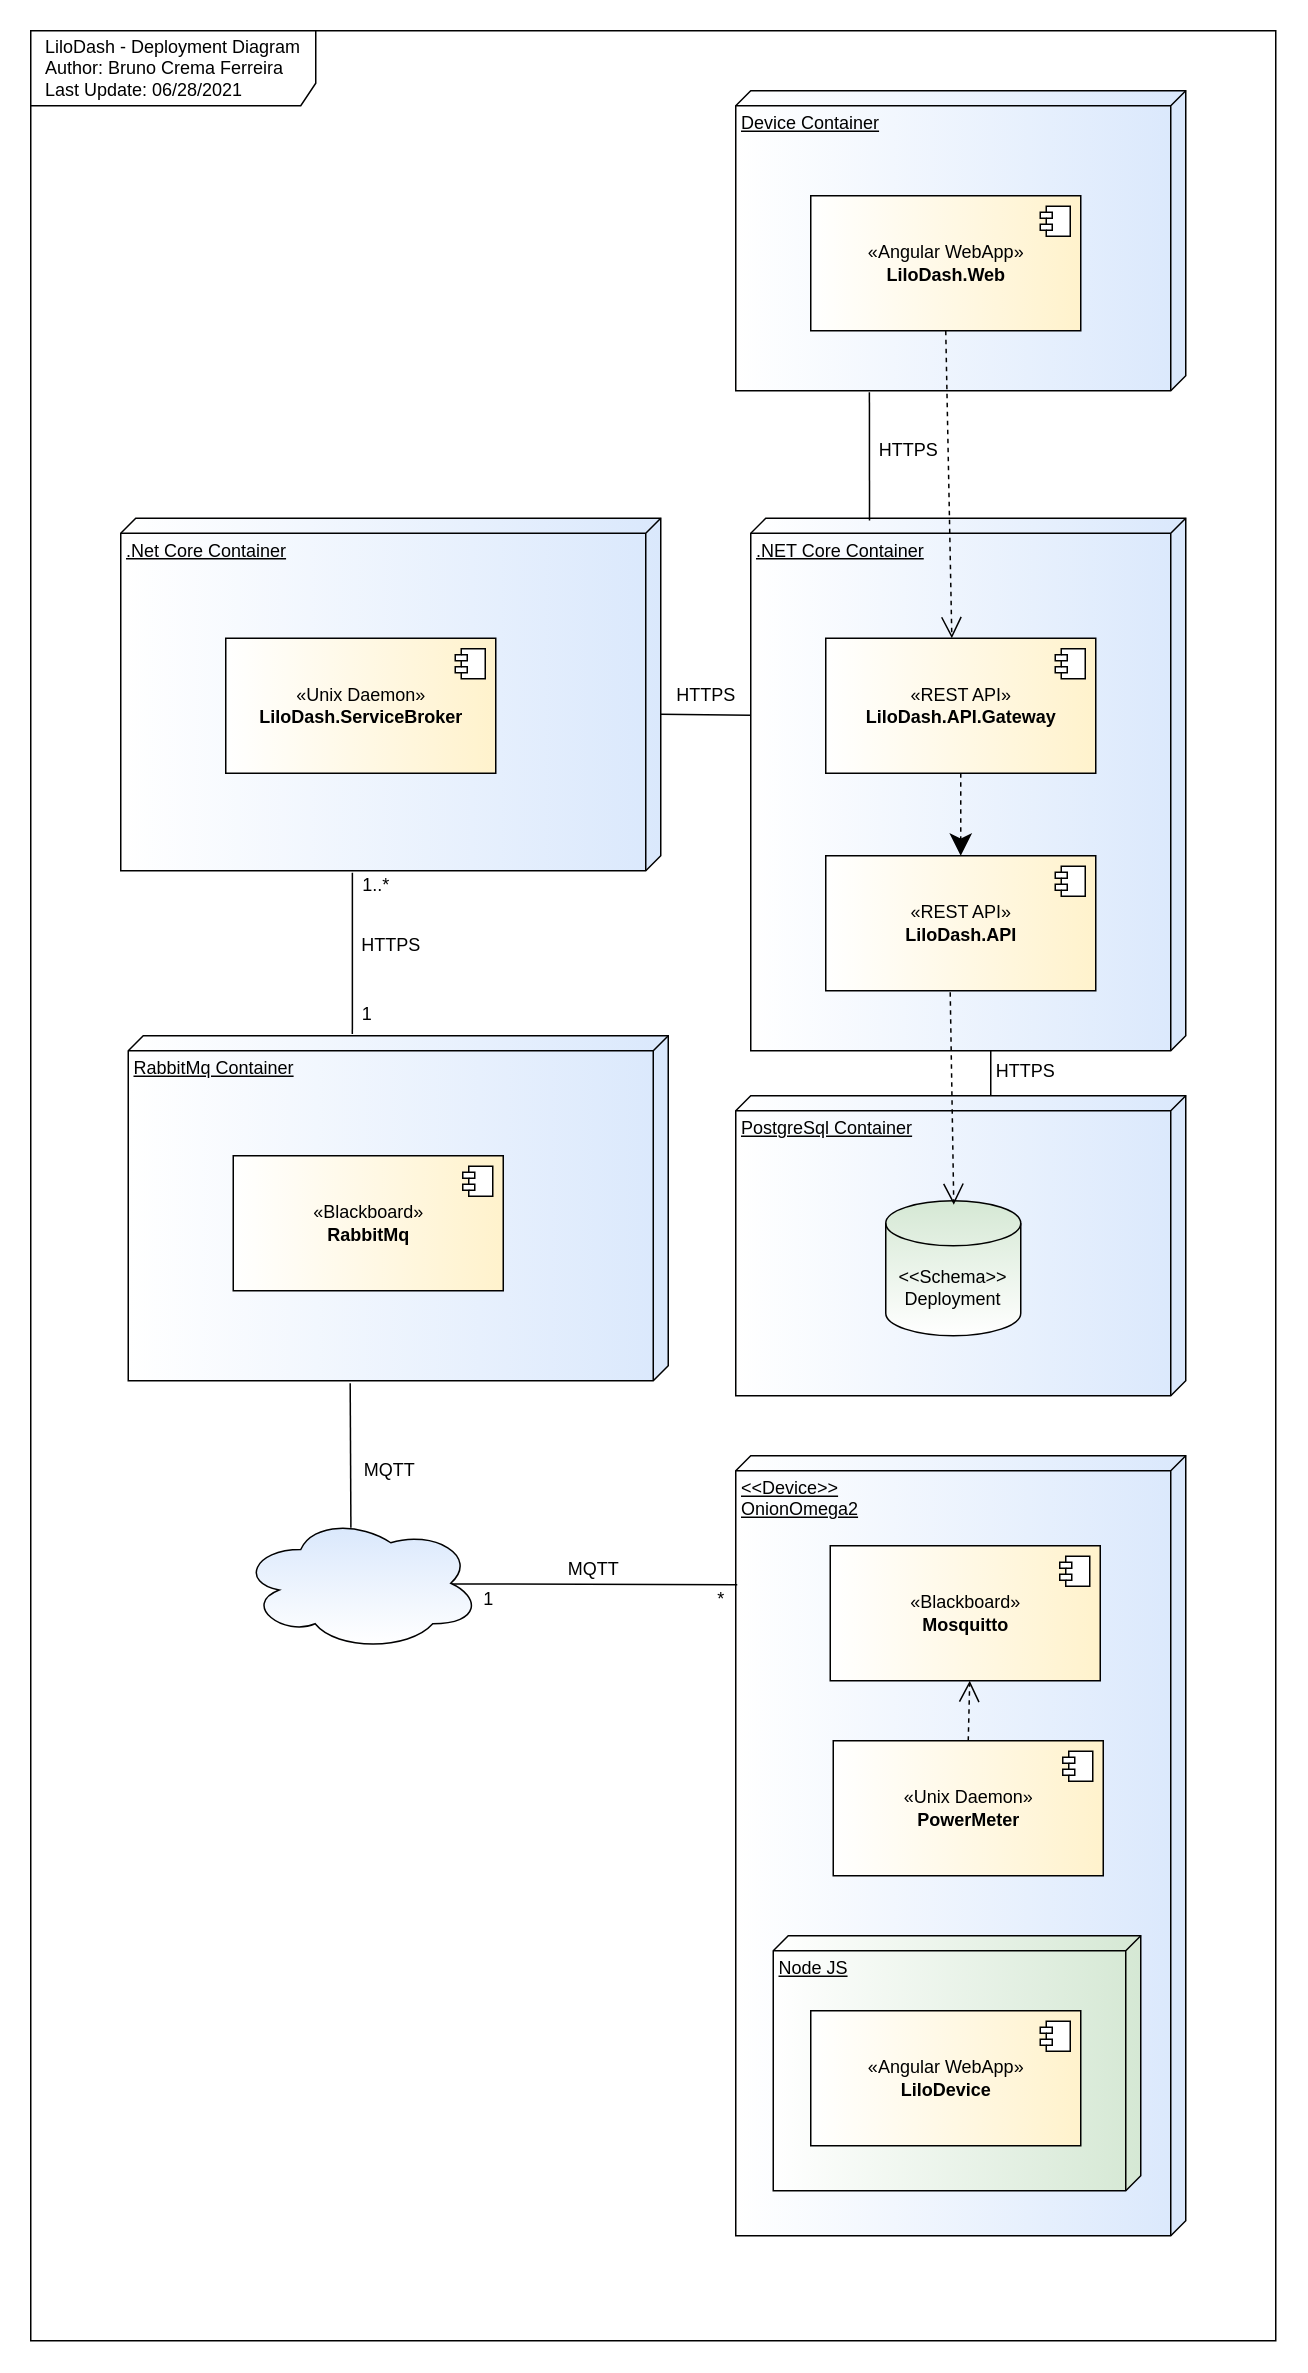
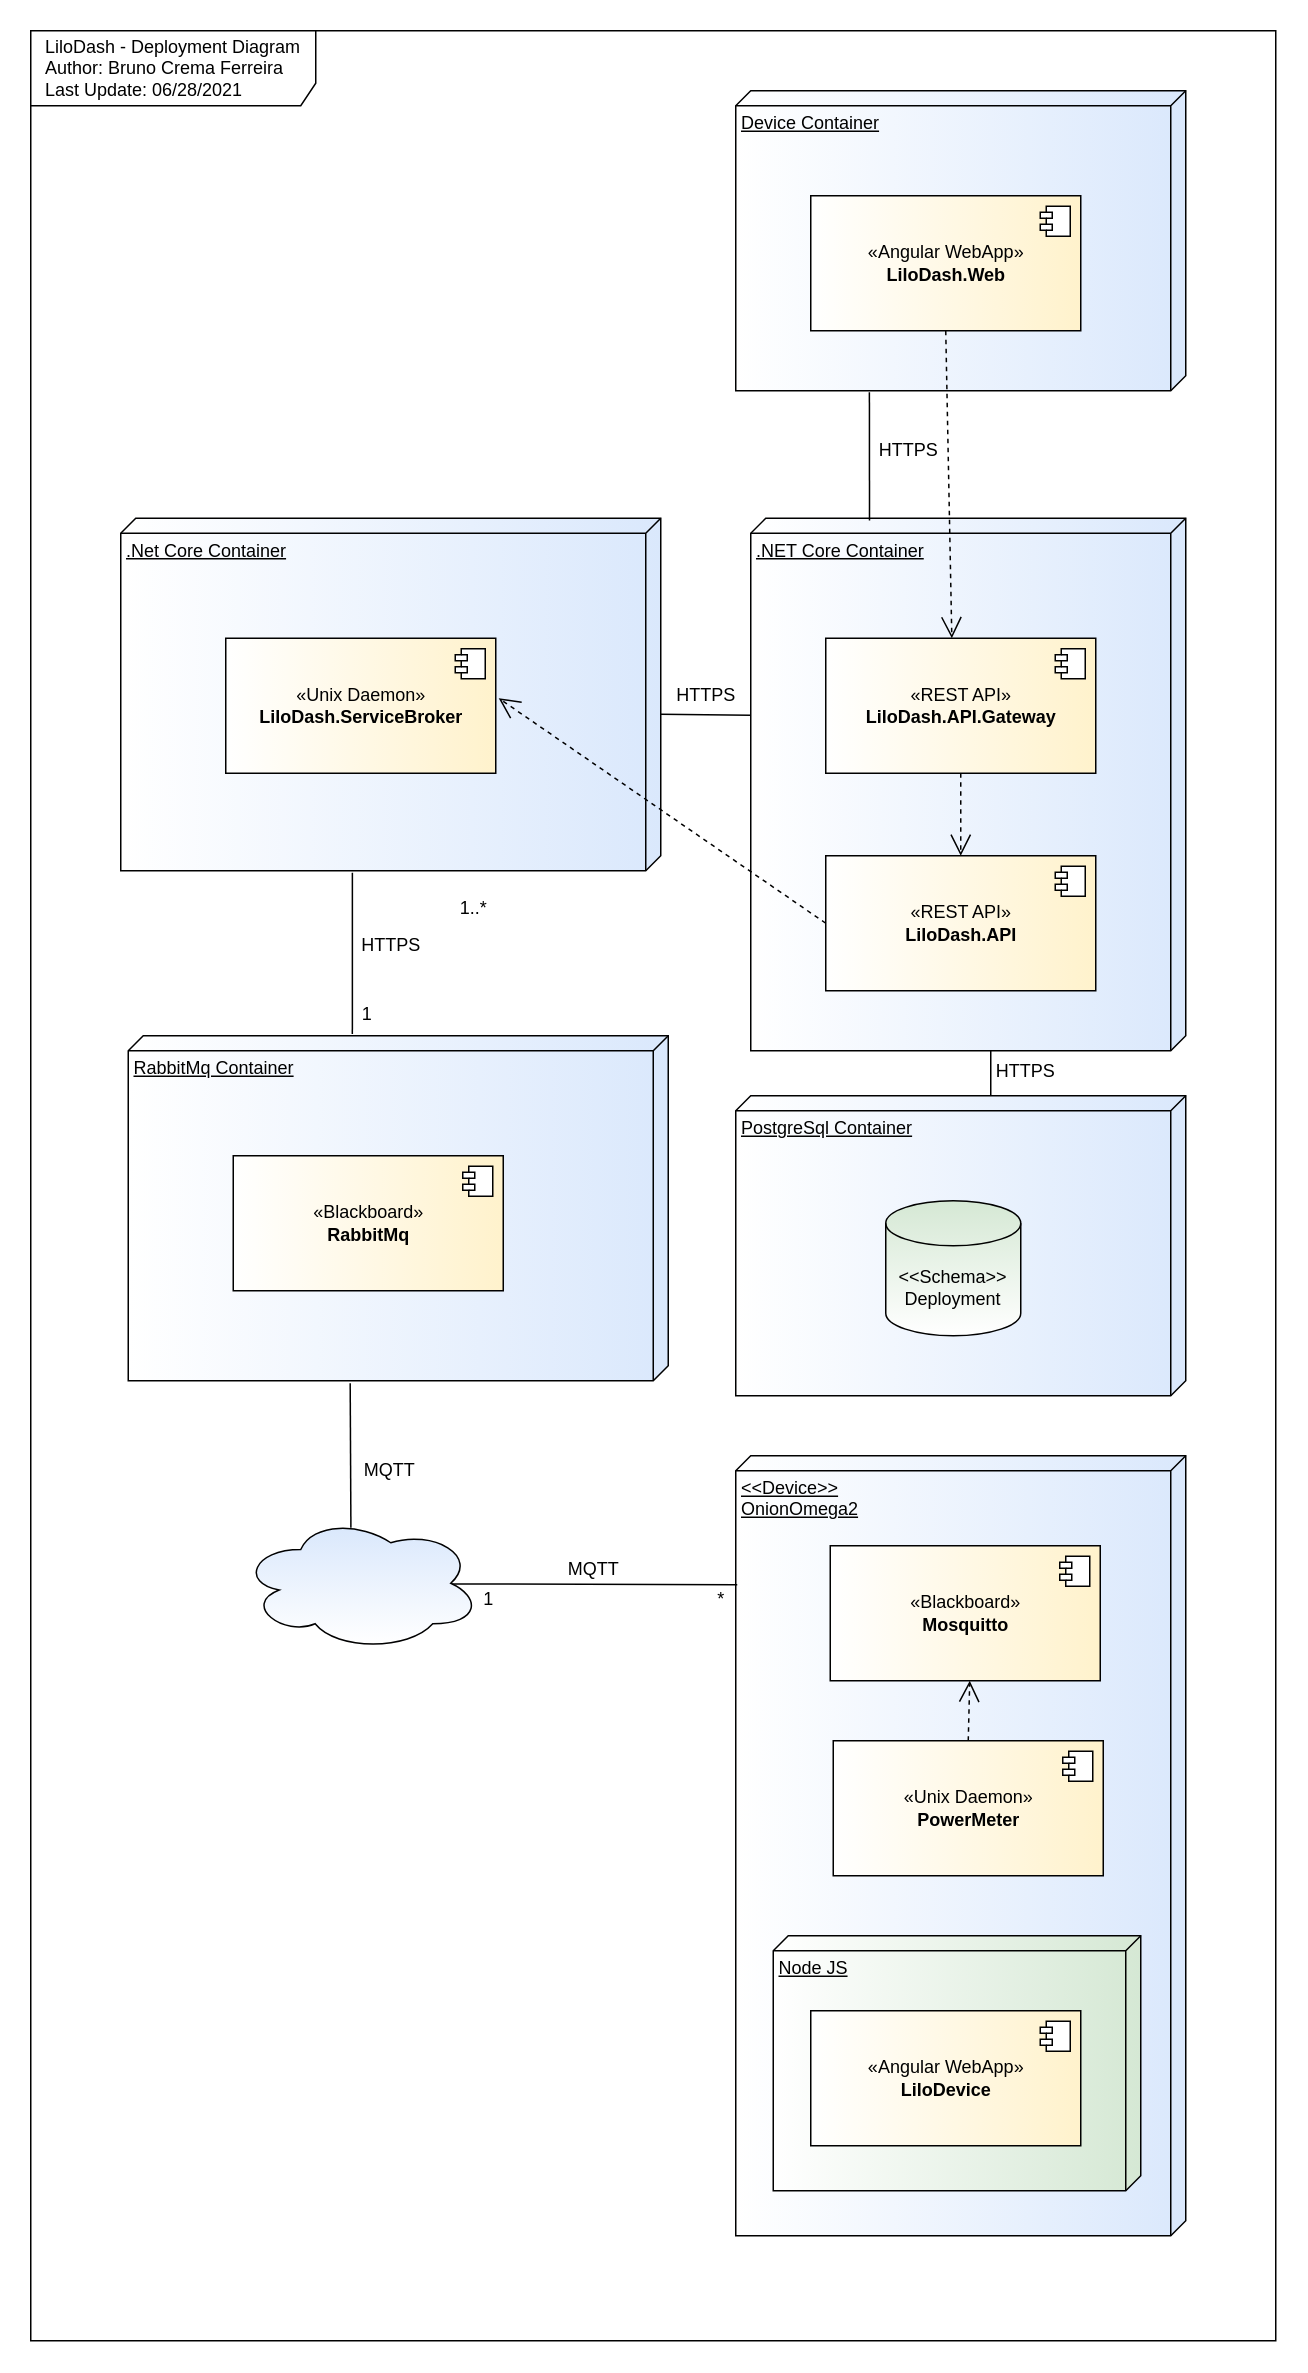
edge "«REST API» LiloDash.API" -> "«Unix Daemon» LiloDash.ServiceBroker": added
edge "«REST API» LiloDash.API.Gateway" -> "«REST API» LiloDash.API": arrowhead classic -> open
node "1..*": moved (376, 886) -> (473, 908)
edge "«REST API» LiloDash.API" -> "<<Schema>> Deployment": removed
